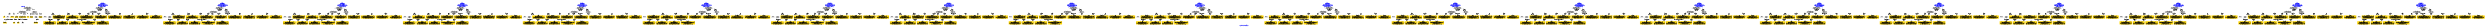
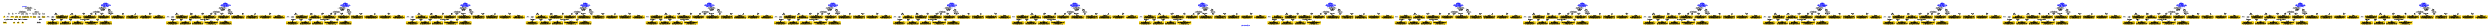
node "credit": added
node "name": fillcolor lightgray -> gold
node "classification": fillcolor gold -> lightgray
